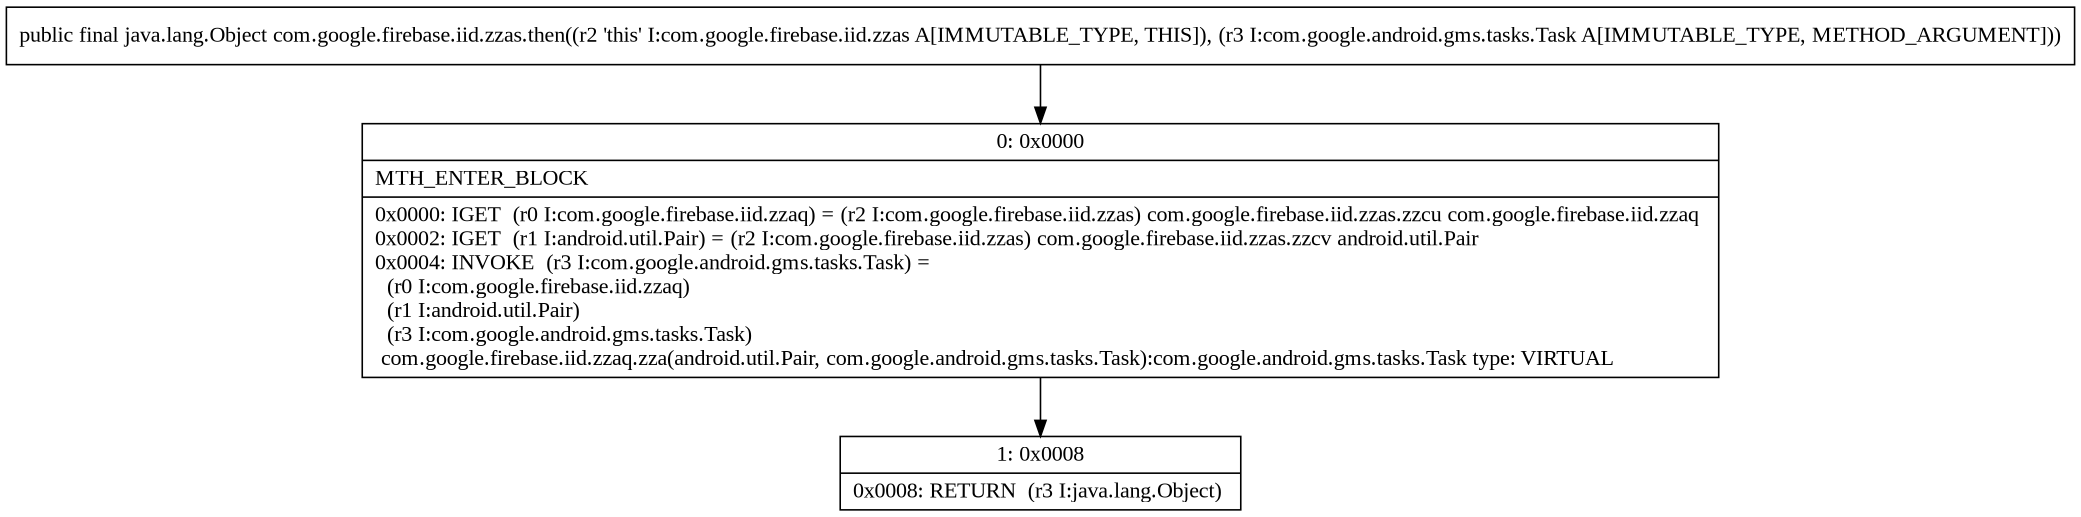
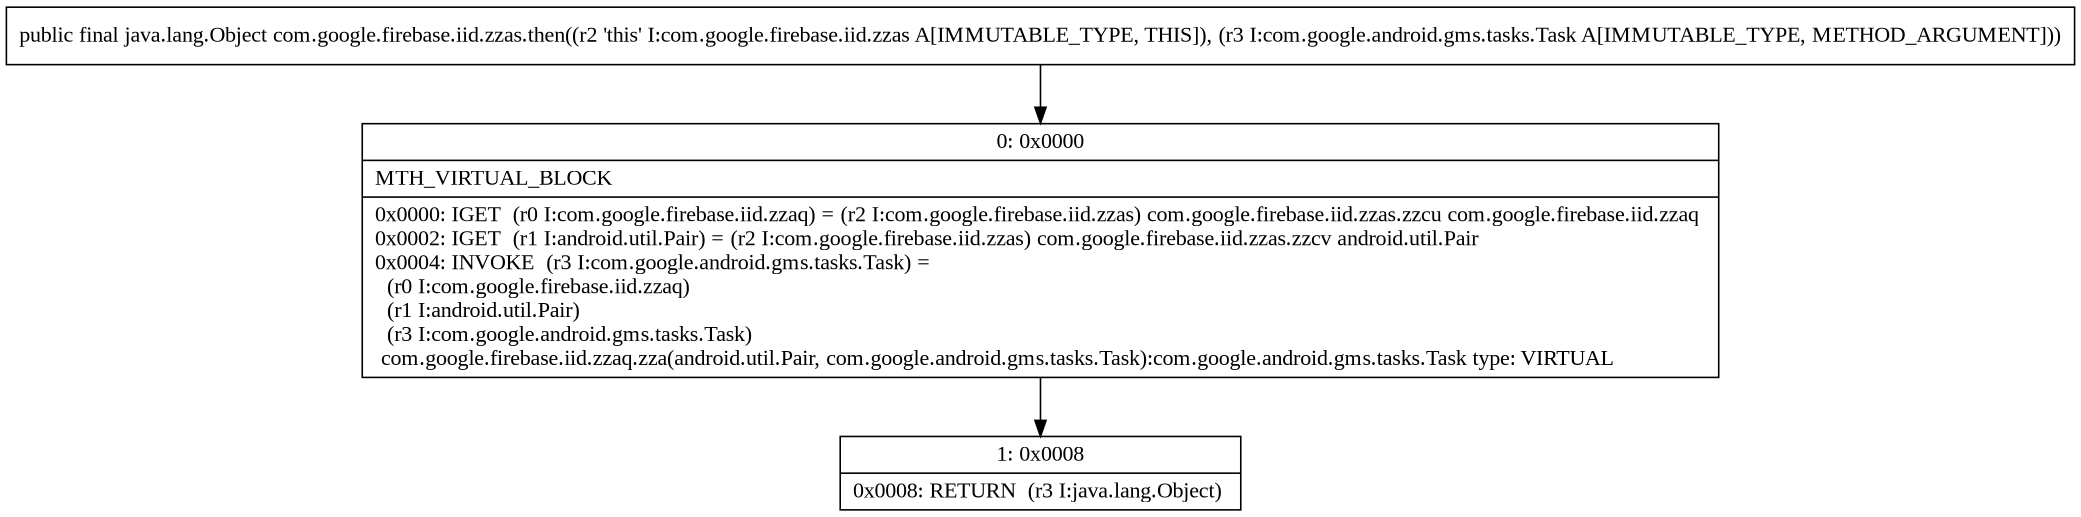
node "0: 0x0000": text "MTH_ENTER_BLOCK" -> "MTH_VIRTUAL_BLOCK"
